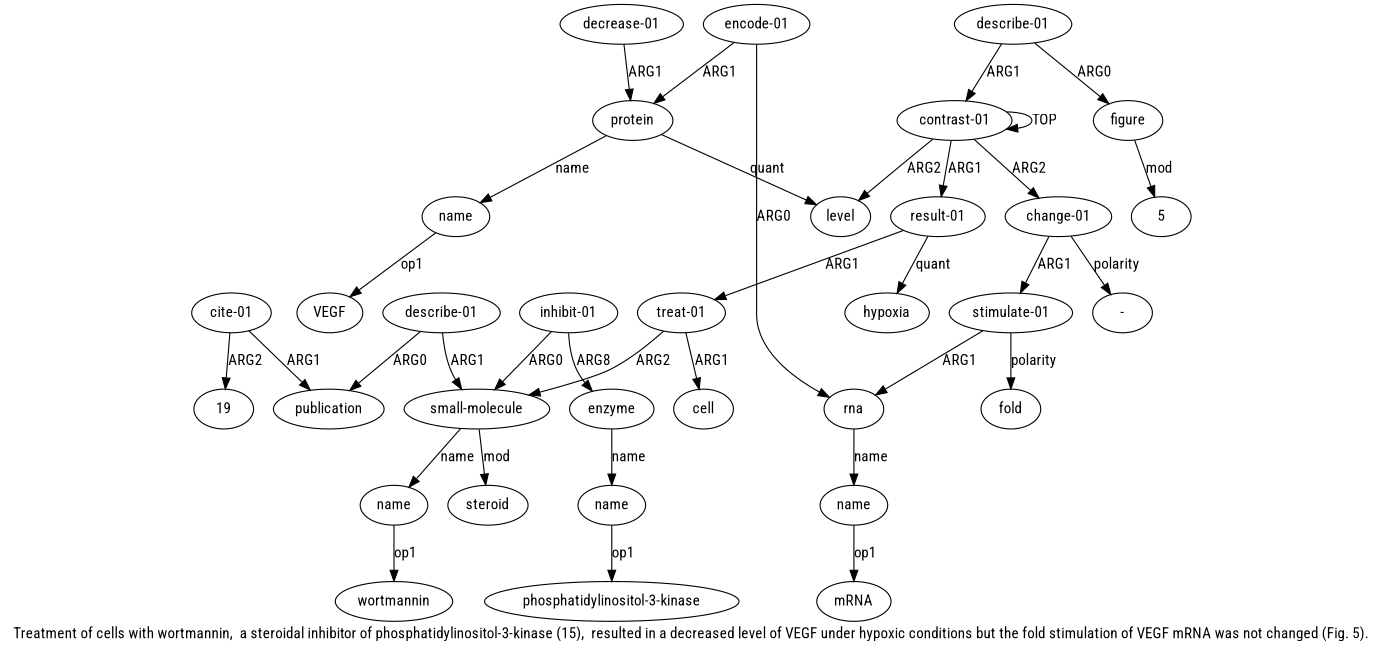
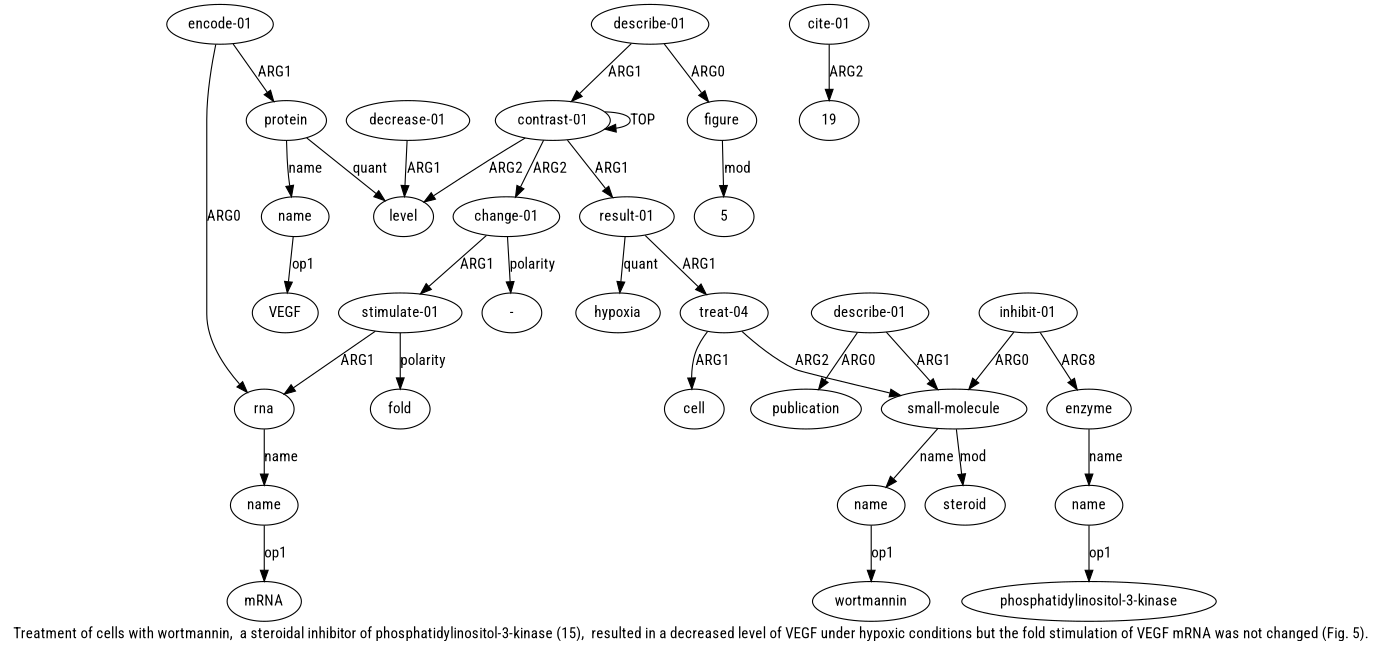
edge "decrease-01" -> "protein": now "decrease-01" -> "level"
node "treat-01": label "treat-01" -> "treat-04"
edge "cite-01" -> "publication": removed, label "ARG1"
